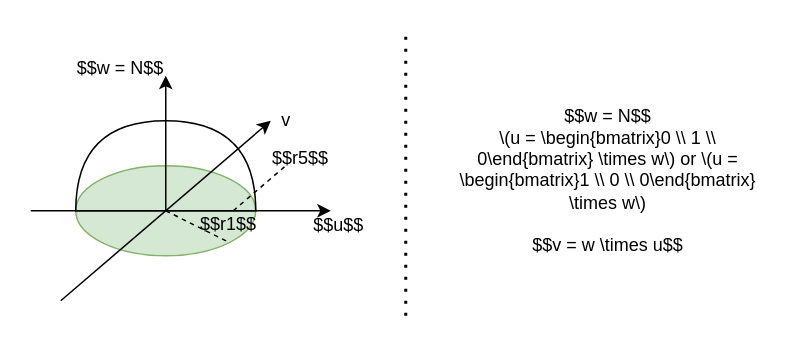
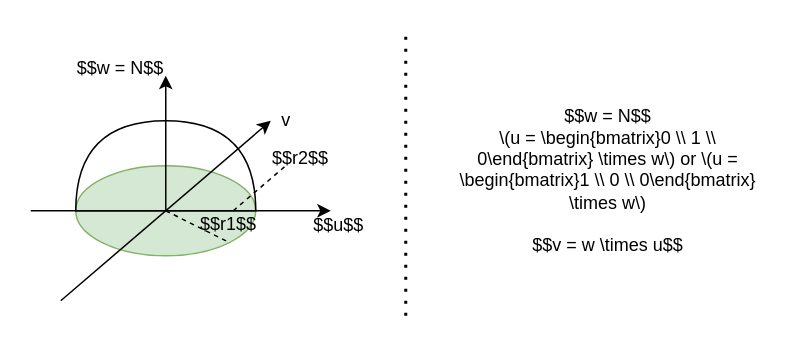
node "$$r5$$": label "$$r5$$" -> "$$r2$$"
